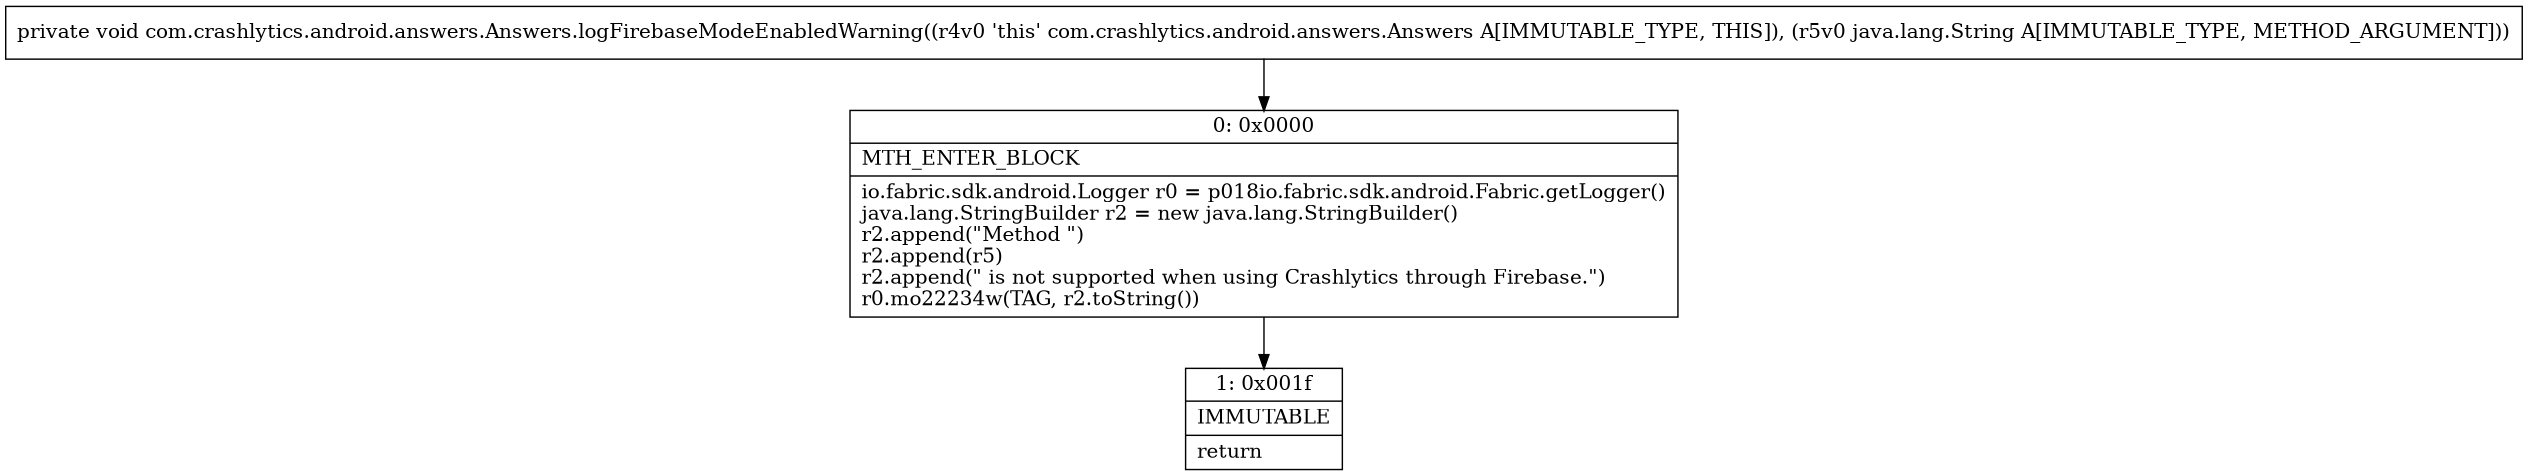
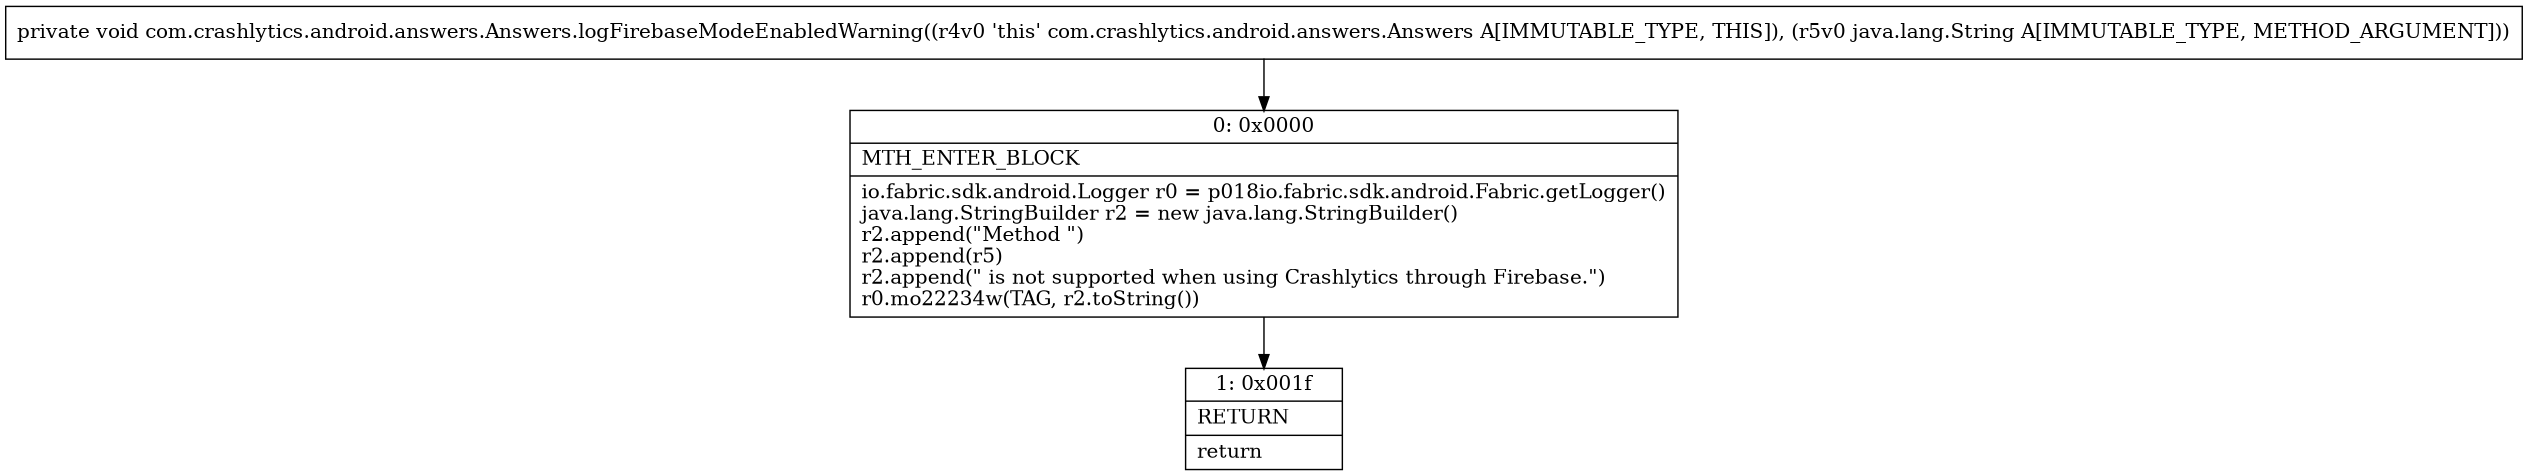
node "1: 0x001f": text "IMMUTABLE" -> "RETURN"
